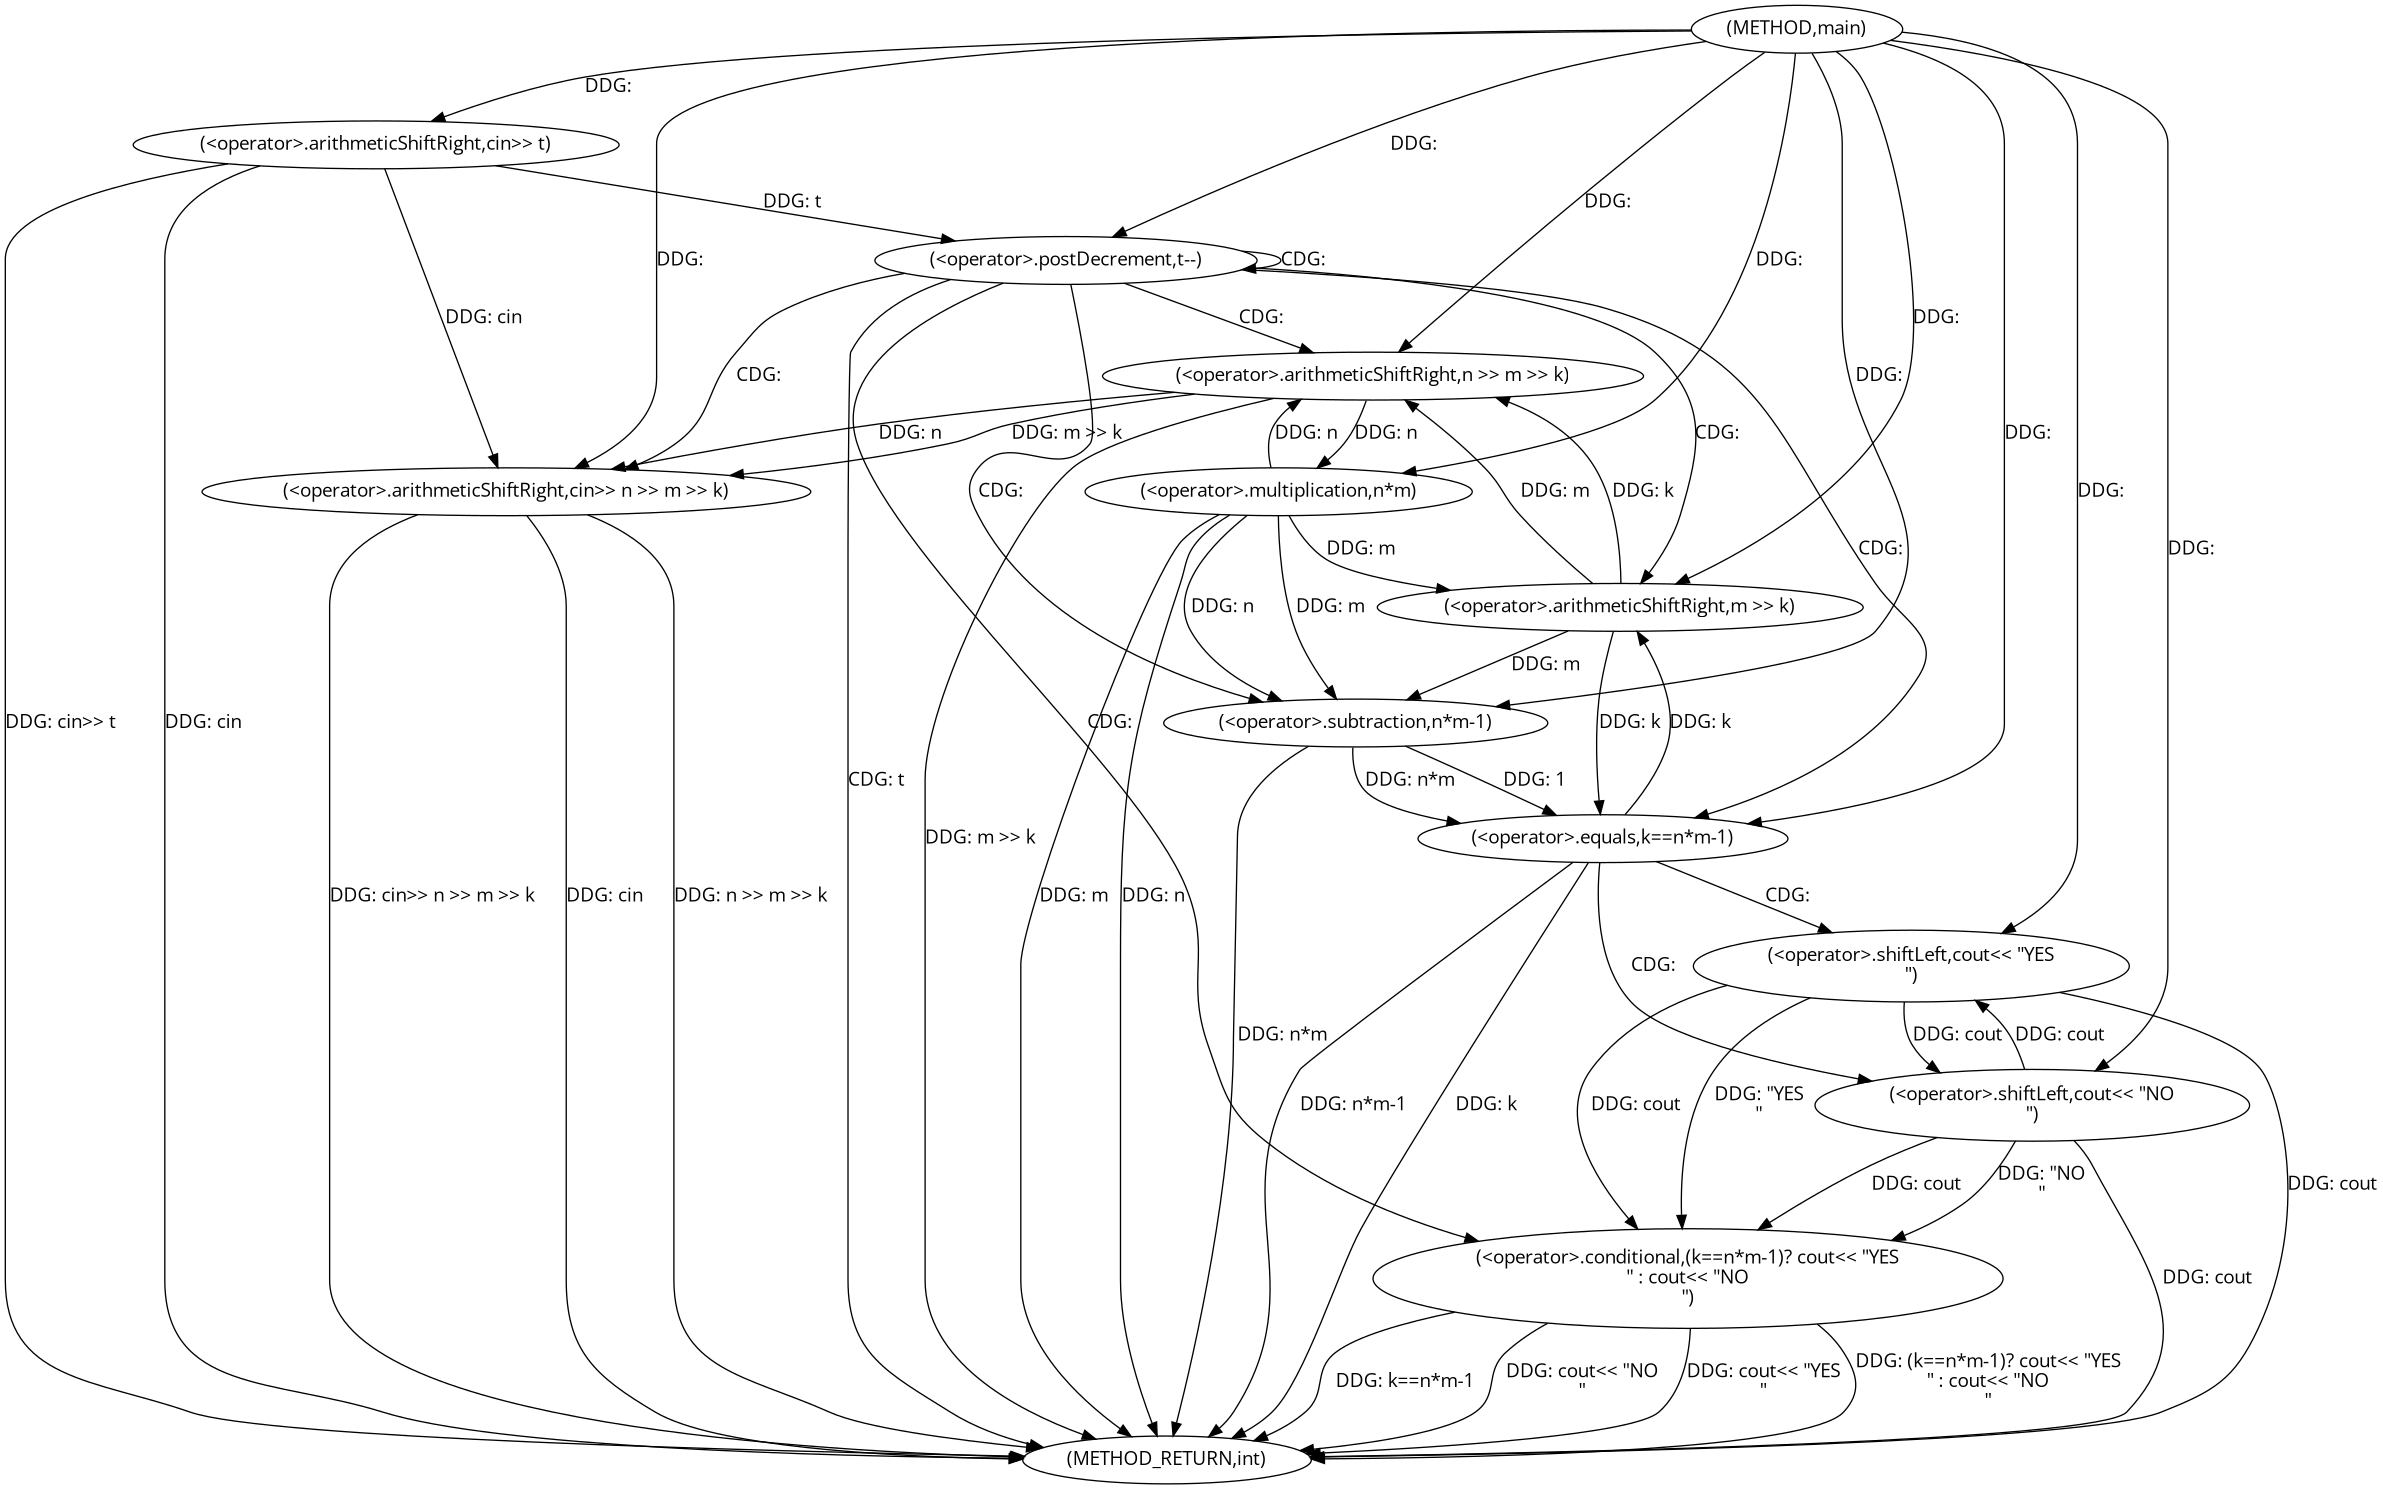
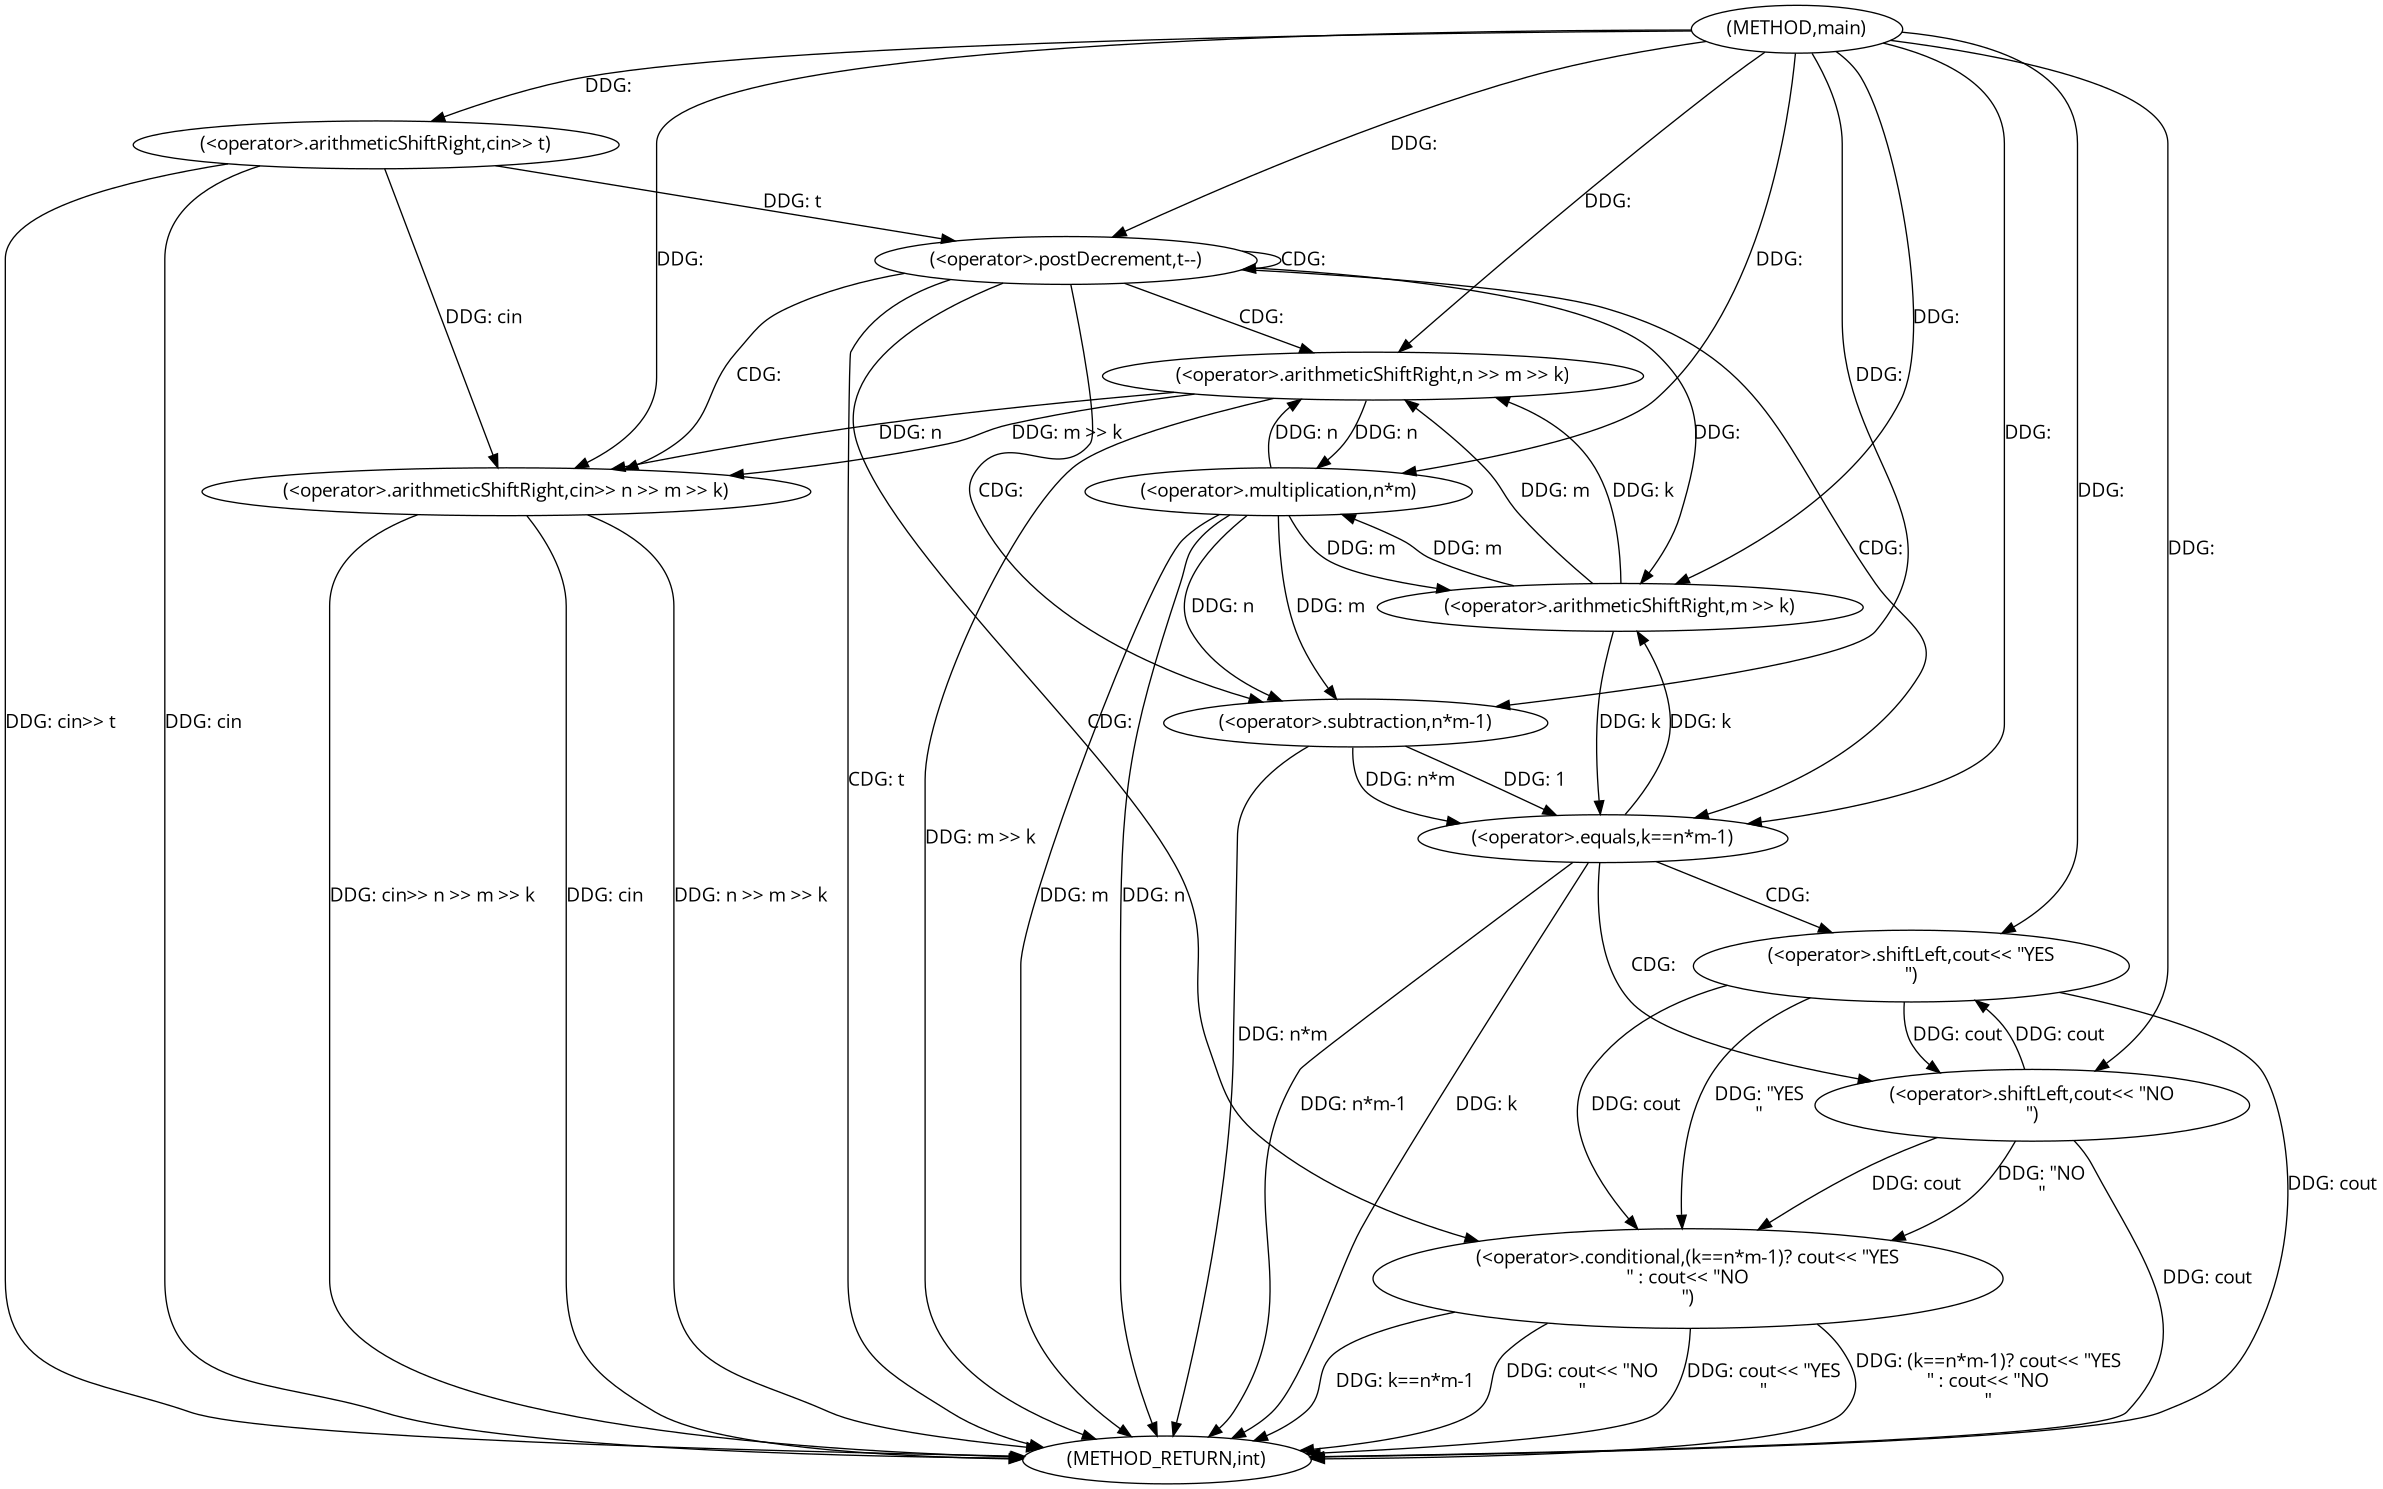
edge "(<operator>.postDecrement,t--)" -> "(<operator>.arithmeticShiftRight,m >> k)": label "CDG: " -> "DDG: "
edge "(<operator>.arithmeticShiftRight,m >> k)" -> "(<operator>.subtraction,n*m-1)": now "(<operator>.arithmeticShiftRight,m >> k)" -> "(<operator>.multiplication,n*m)"
